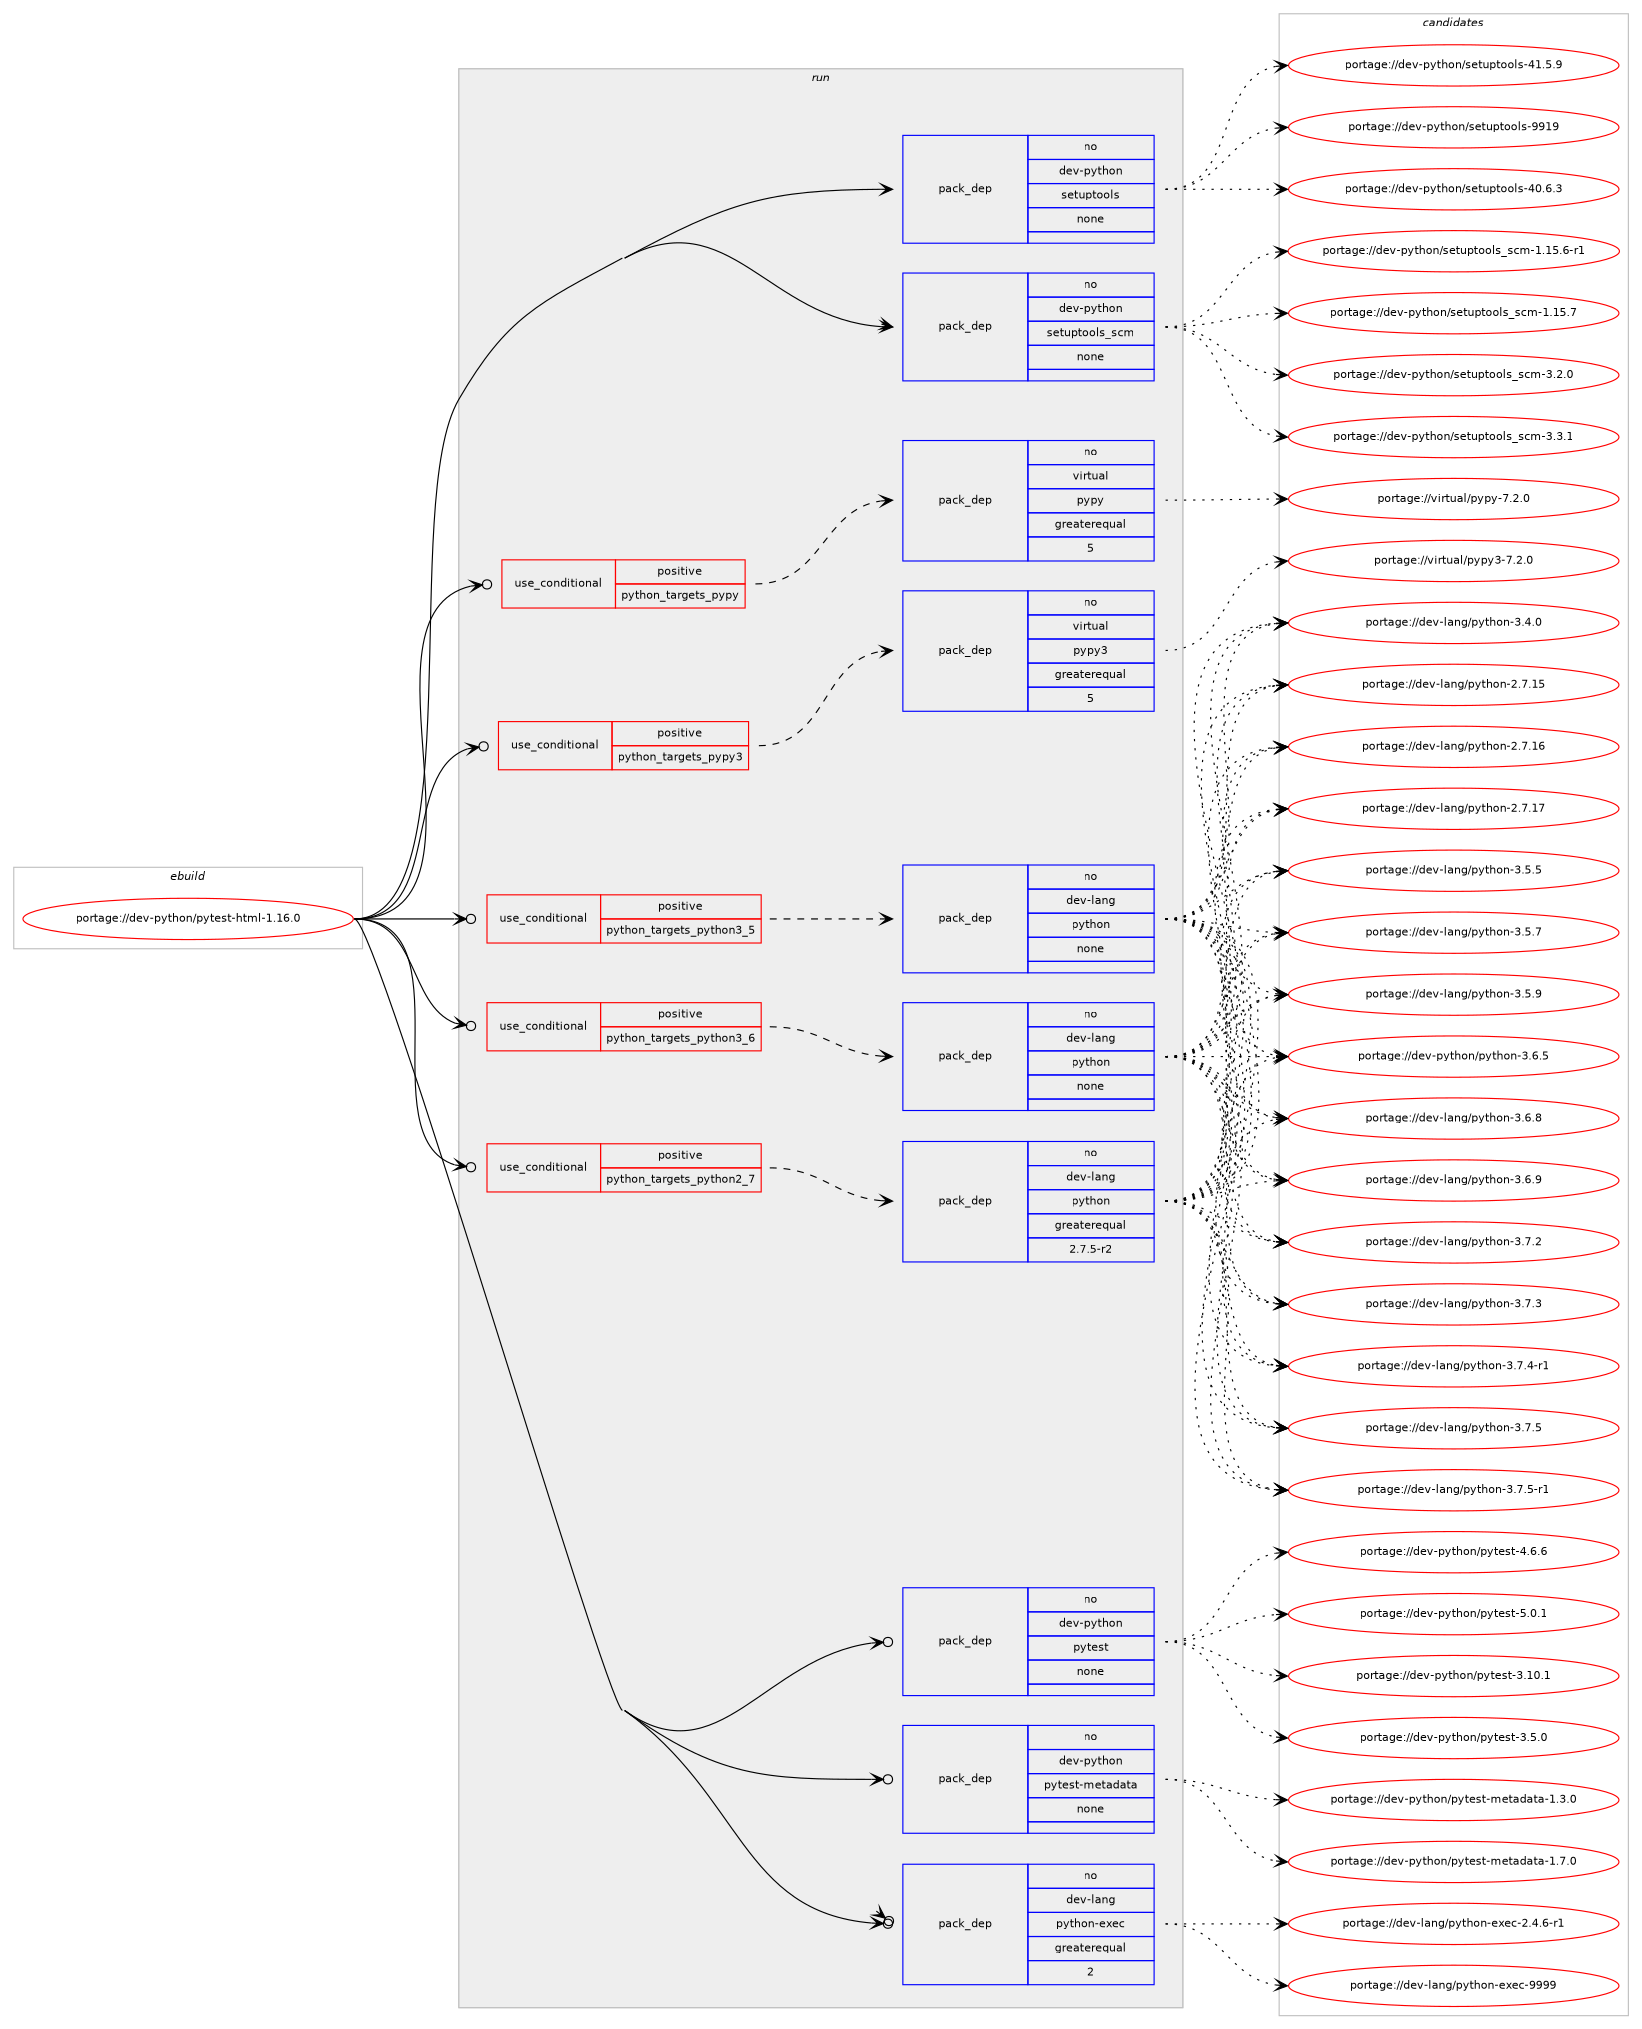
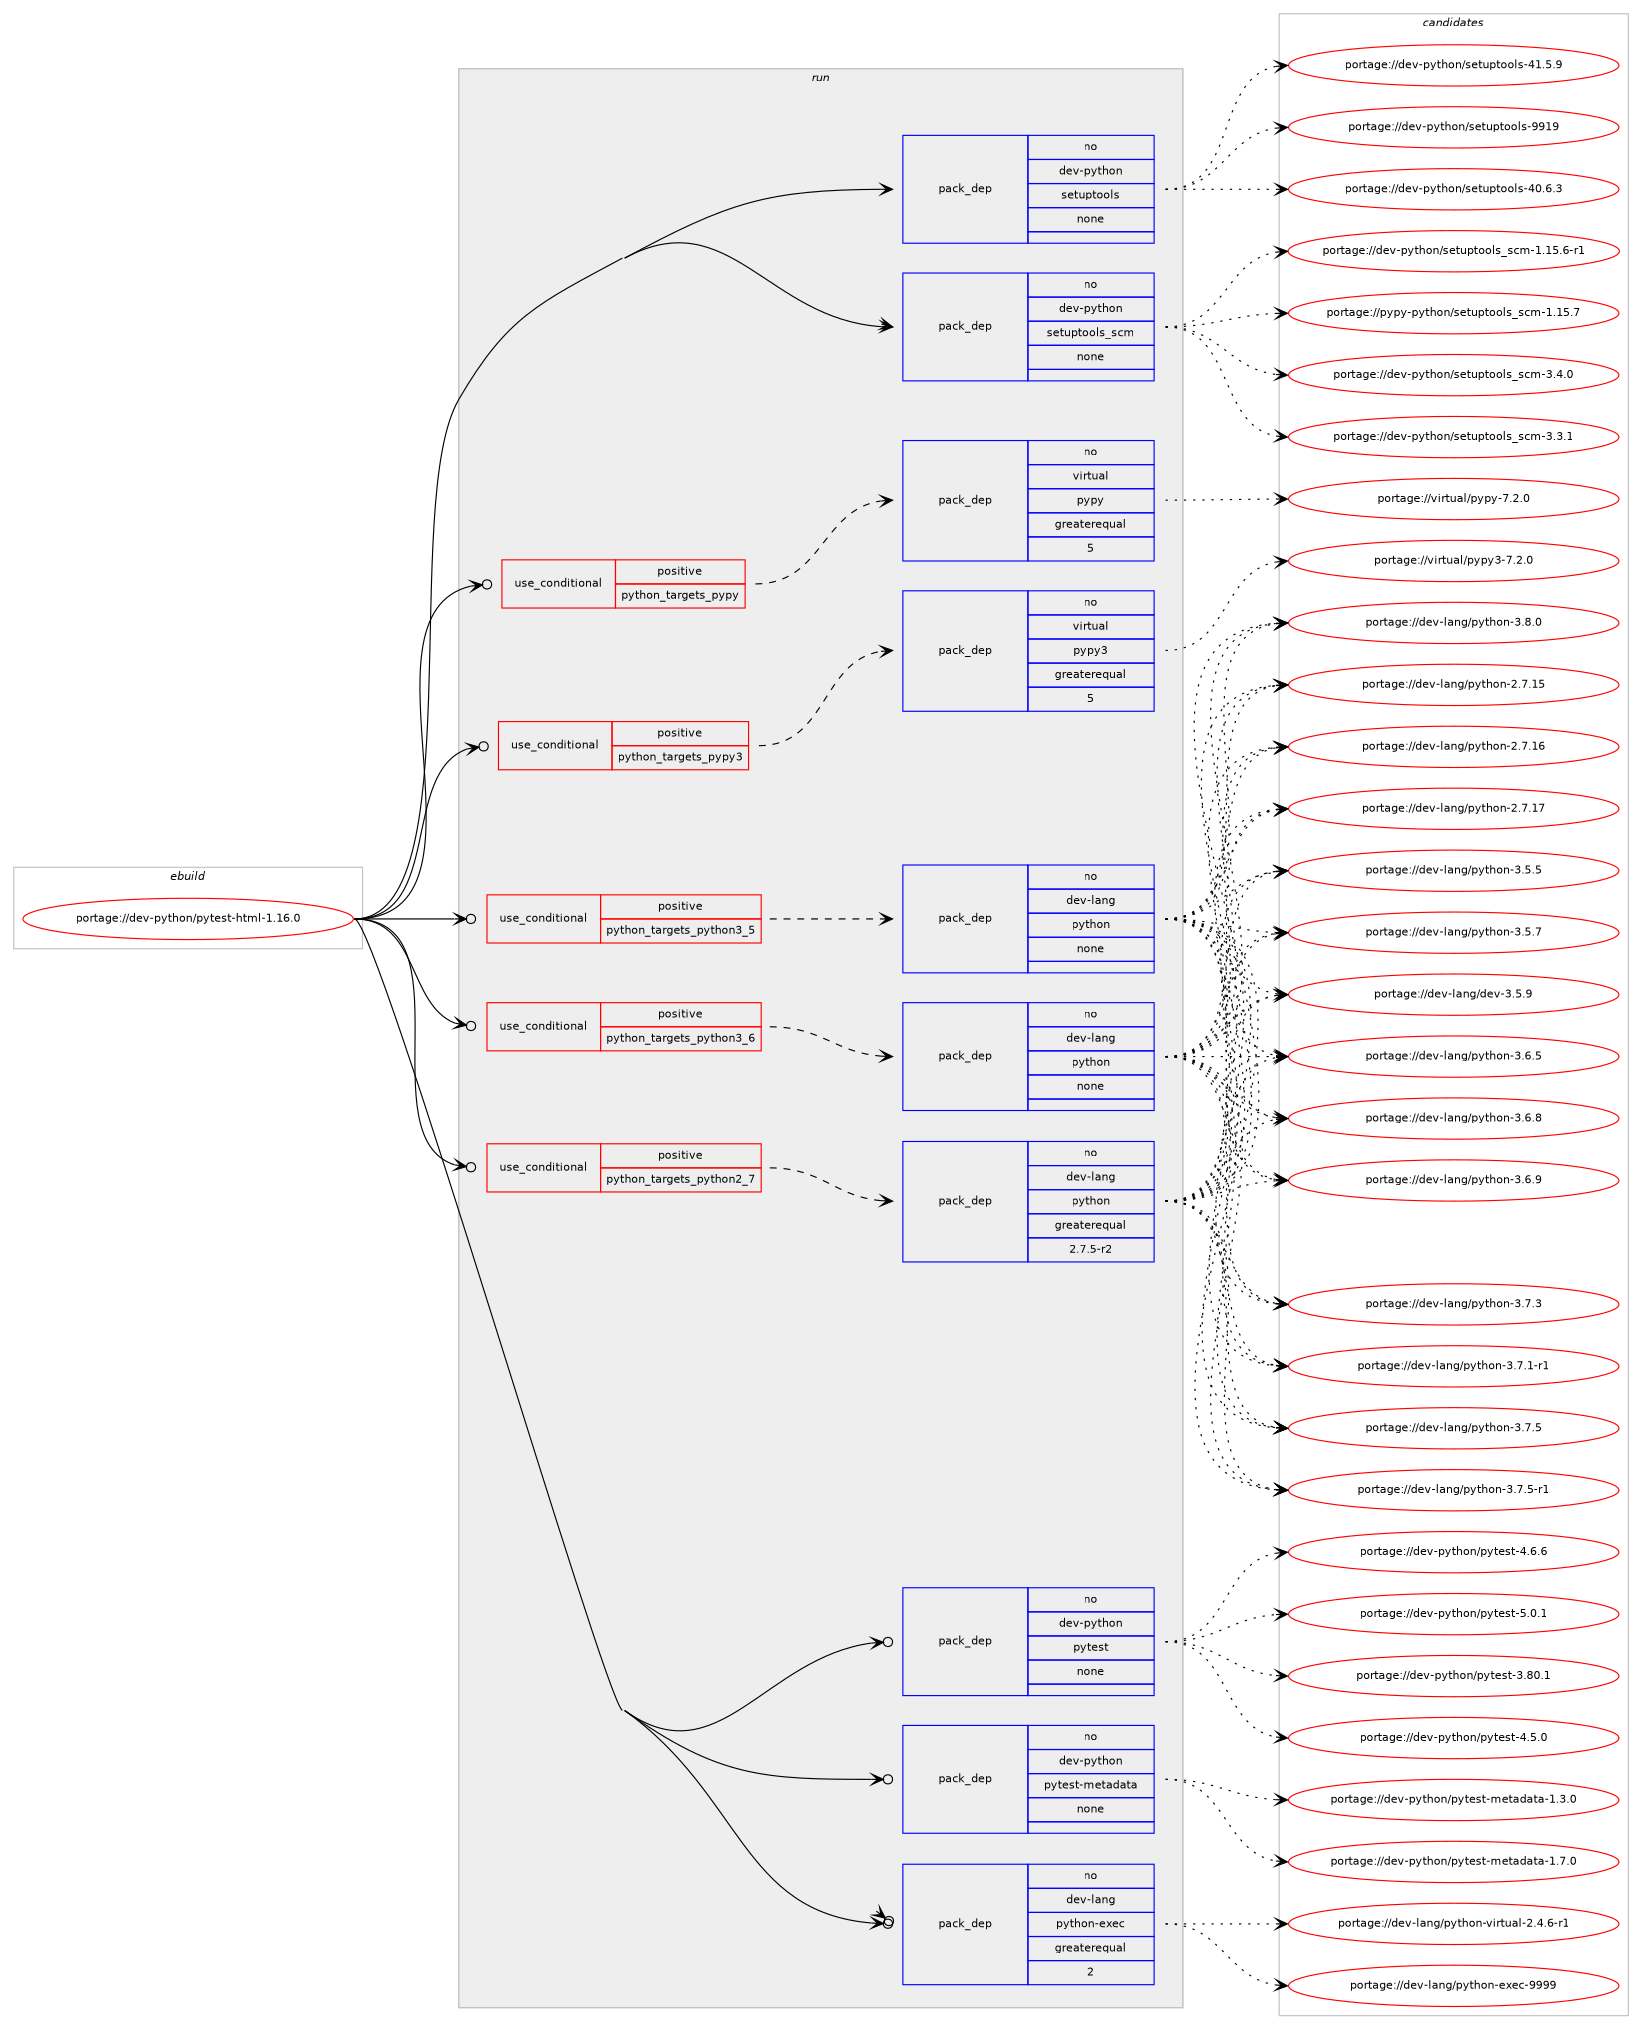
node "portage://dev-python/setuptools_scm-1.15.7": label "portage://dev-python/setuptools_scm-1.15.7" -> "portage://pypy-python/setuptools_scm-1.15.7"
node "portage://dev-python/setuptools_scm-3.2.0": label "portage://dev-python/setuptools_scm-3.2.0" -> "portage://dev-python/setuptools_scm-3.4.0"
node "portage://dev-lang/python-3.4.0": label "portage://dev-lang/python-3.4.0" -> "portage://dev-lang/python-3.8.0"
node "portage://dev-lang/python-3.5.9": label "portage://dev-lang/python-3.5.9" -> "portage://dev-lang/dev-3.5.9"
node "portage://dev-python/python-3.6.5": label "portage://dev-python/python-3.6.5" -> "portage://dev-lang/python-3.6.5"
node "portage://dev-lang/python-3.7.2": removed
node "portage://dev-lang/python-3.7.4-r1": label "portage://dev-lang/python-3.7.4-r1" -> "portage://dev-lang/python-3.7.1-r1"
node "portage://dev-python/pytest-3.10.1": label "portage://dev-python/pytest-3.10.1" -> "portage://dev-python/pytest-3.80.1"
node "portage://dev-python/pytest-3.5.0": label "portage://dev-python/pytest-3.5.0" -> "portage://dev-python/pytest-4.5.0"
node "portage://dev-lang/python-exec-2.4.6-r1": label "portage://dev-lang/python-exec-2.4.6-r1" -> "portage://dev-lang/python-virtual-2.4.6-r1"
